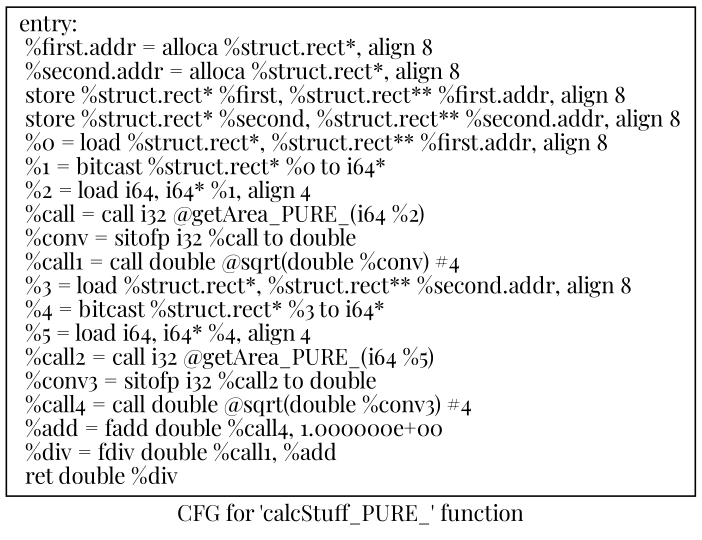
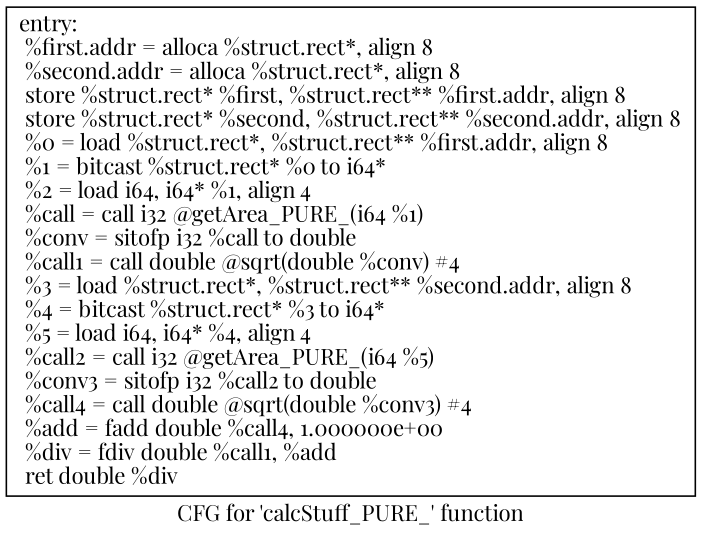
node "entry:": text "%call = call i32 @getArea_PURE_(i64 %2)" -> "%call = call i32 @getArea_PURE_(i64 %1)"
